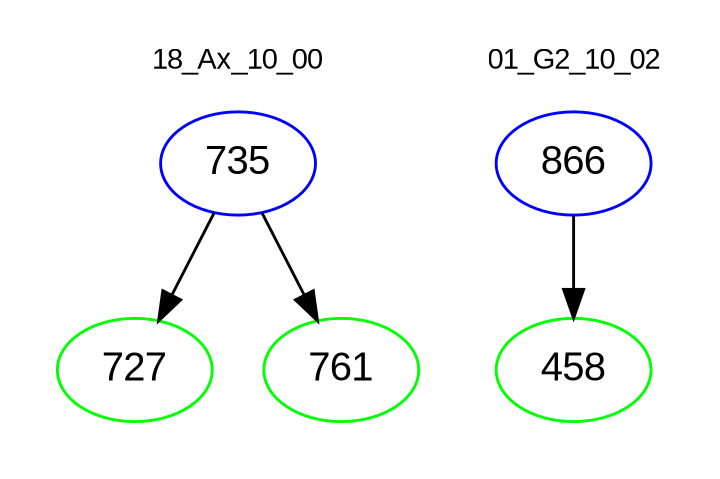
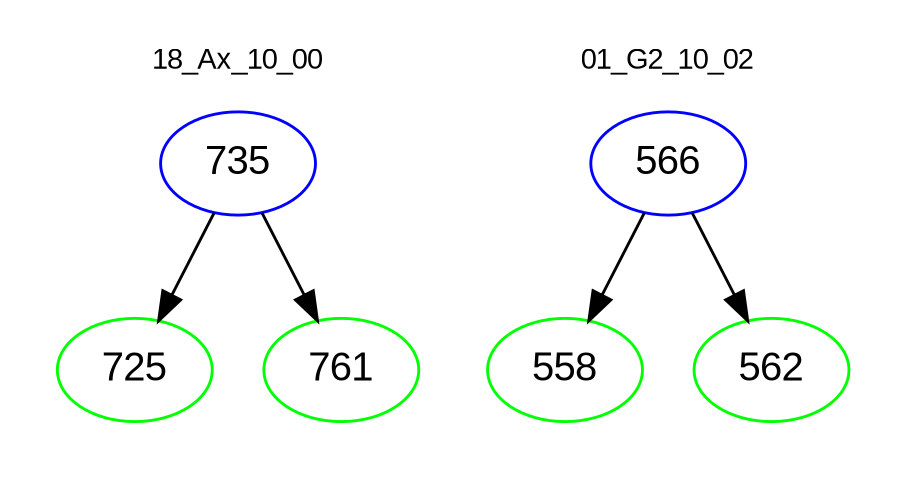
node "866": label "866" -> "566"
node "727": label "727" -> "725"
node "458": label "458" -> "558"
node "562": added
